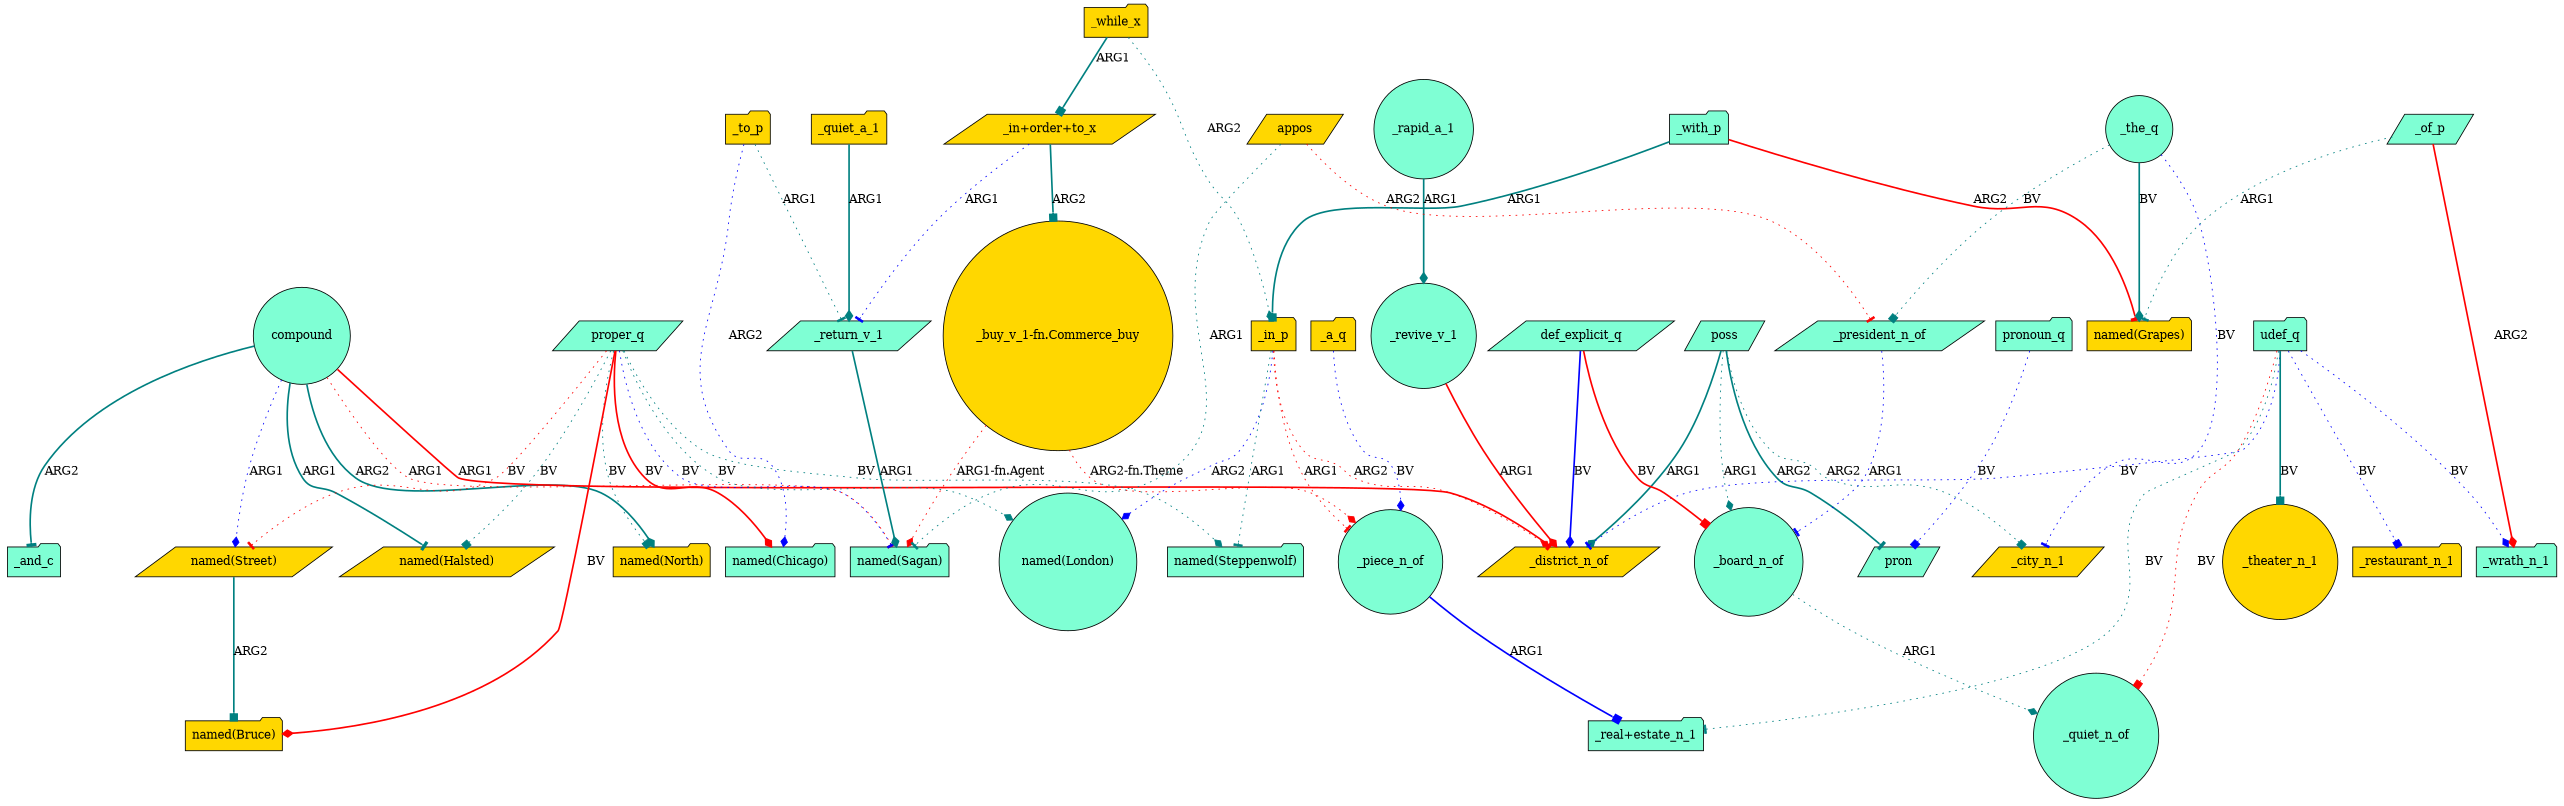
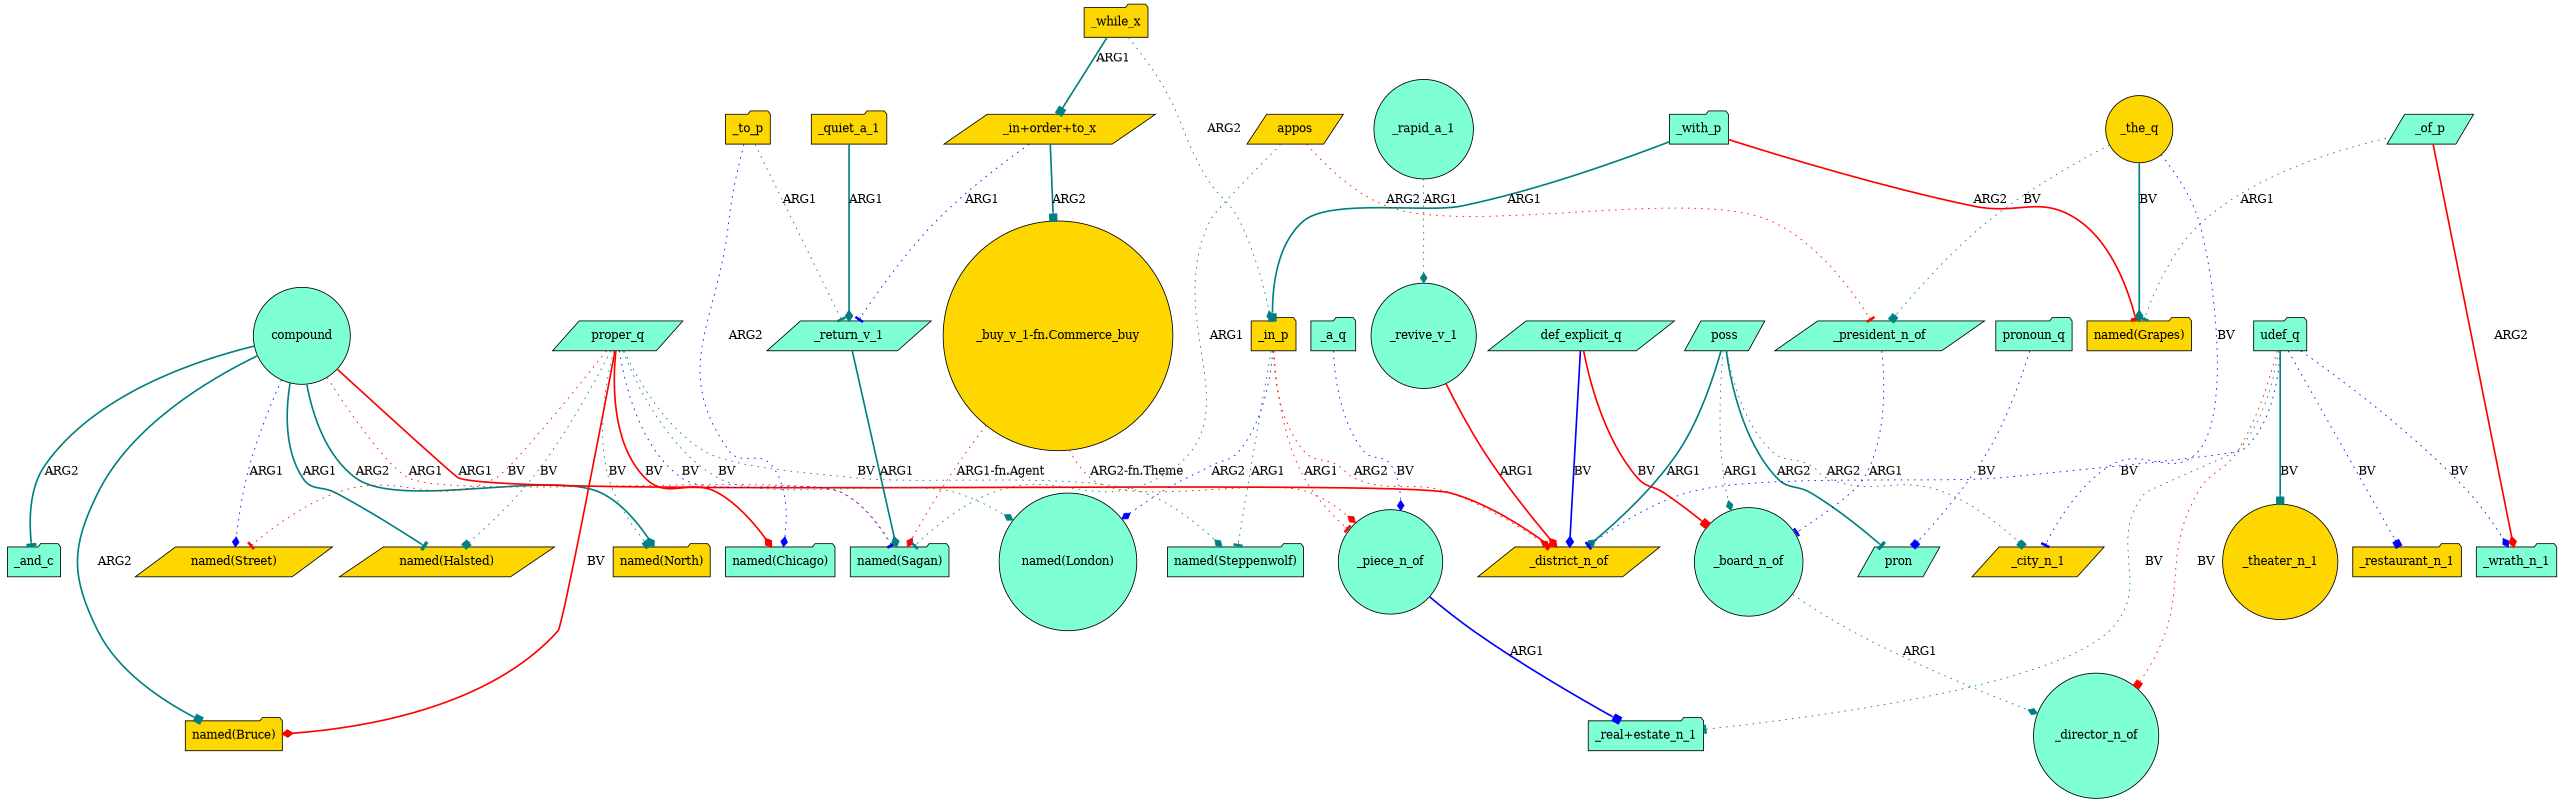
node "_the_q": fillcolor aquamarine -> gold
edge "_rapid_a_1" -> "_revive_v_1": style bold -> dotted
node "_a_q": fillcolor gold -> aquamarine
edge "named(Street)" -> "named(Bruce)": now "compound" -> "named(Bruce)"
node "_quiet_n_of": label "_quiet_n_of" -> "_director_n_of"
